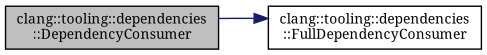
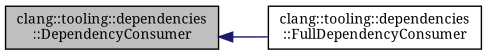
edge "clang::tooling::dependencies ::DependencyConsumer" -> "clang::tooling::dependencies ::FullDependencyConsumer": reversed
